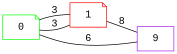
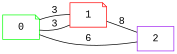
node "9": label "9" -> "2"
